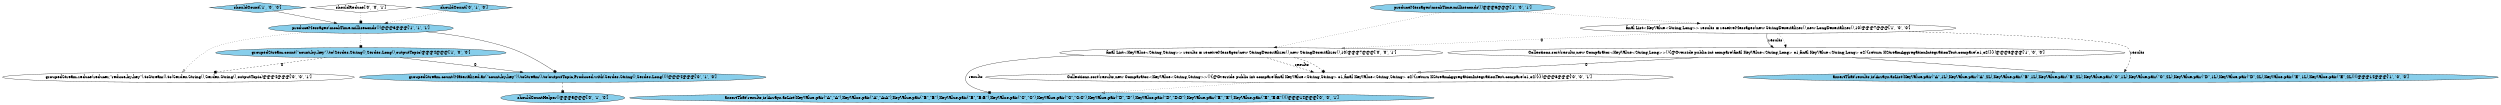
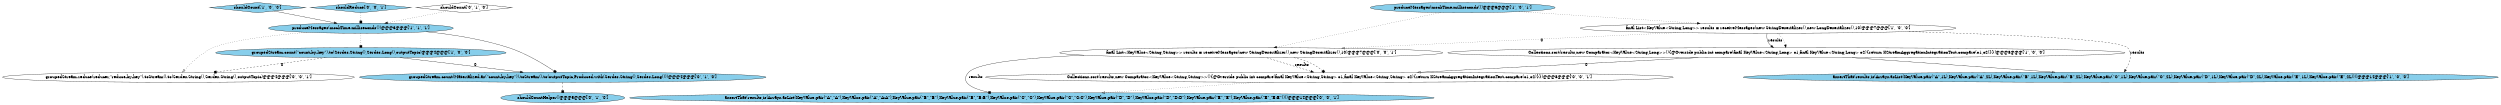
node "shouldReduce['0', '0', '1']": fillcolor white -> skyblue
node "shouldCount['0', '1', '0']": fillcolor skyblue -> white
